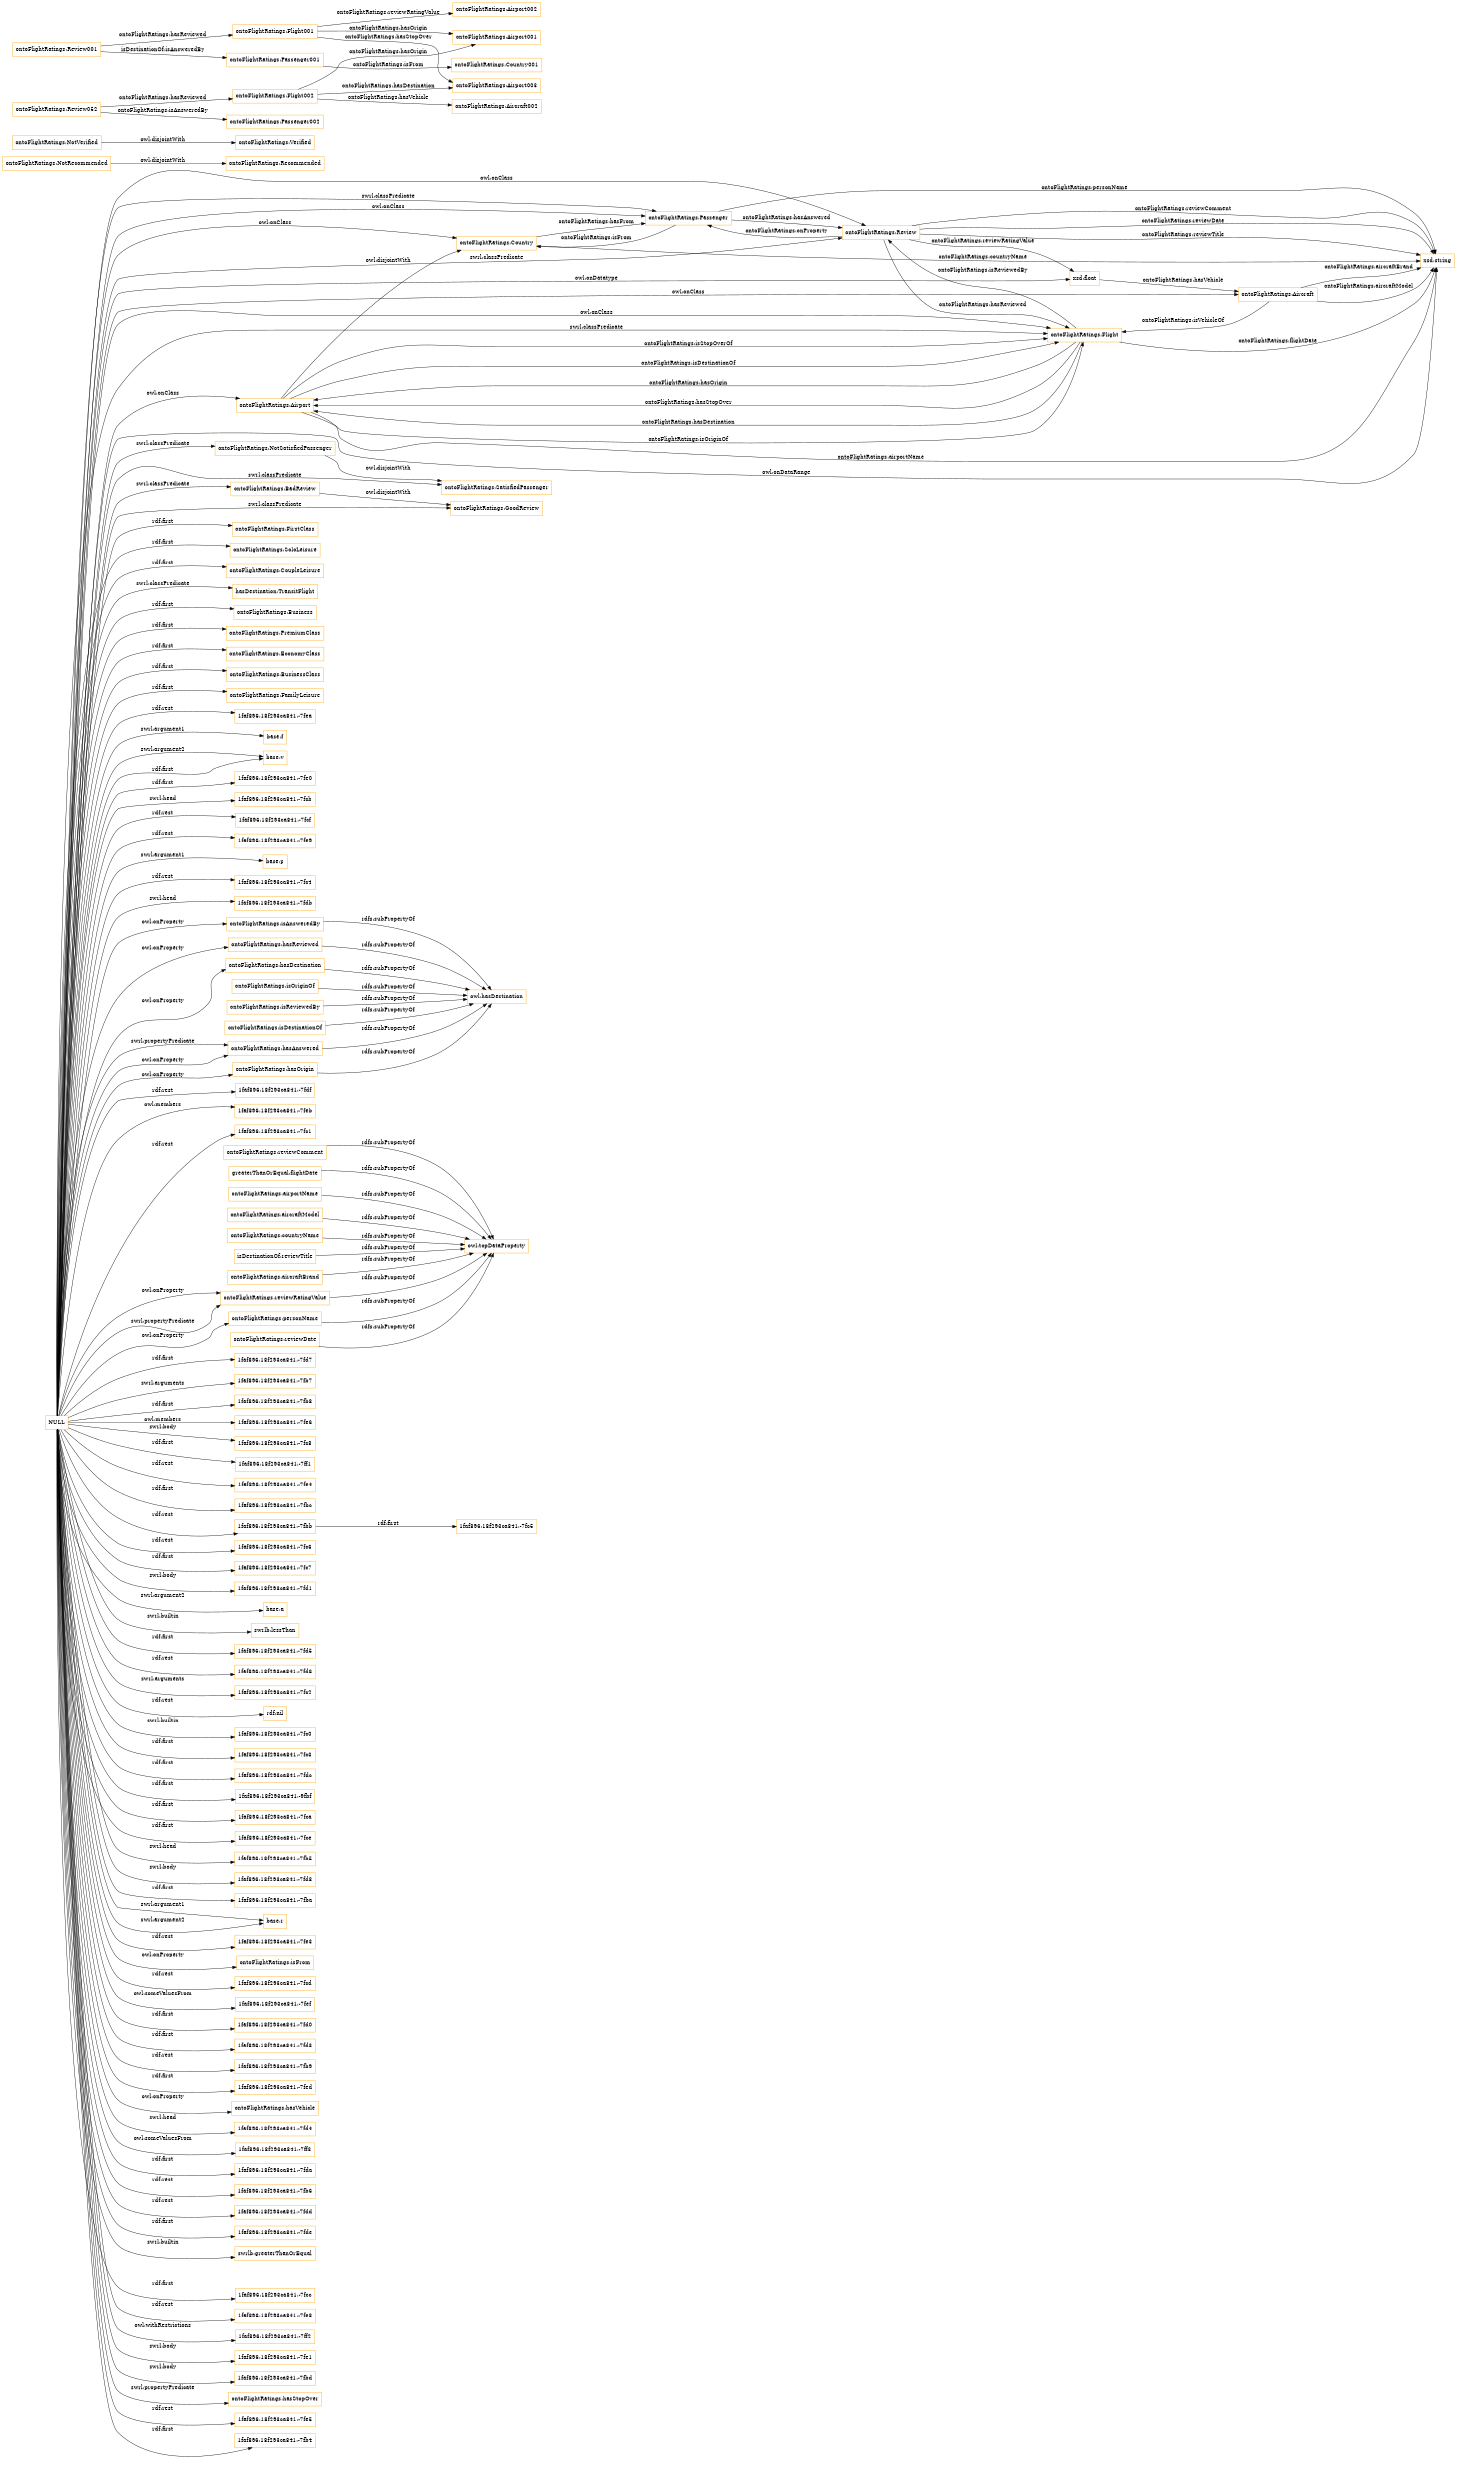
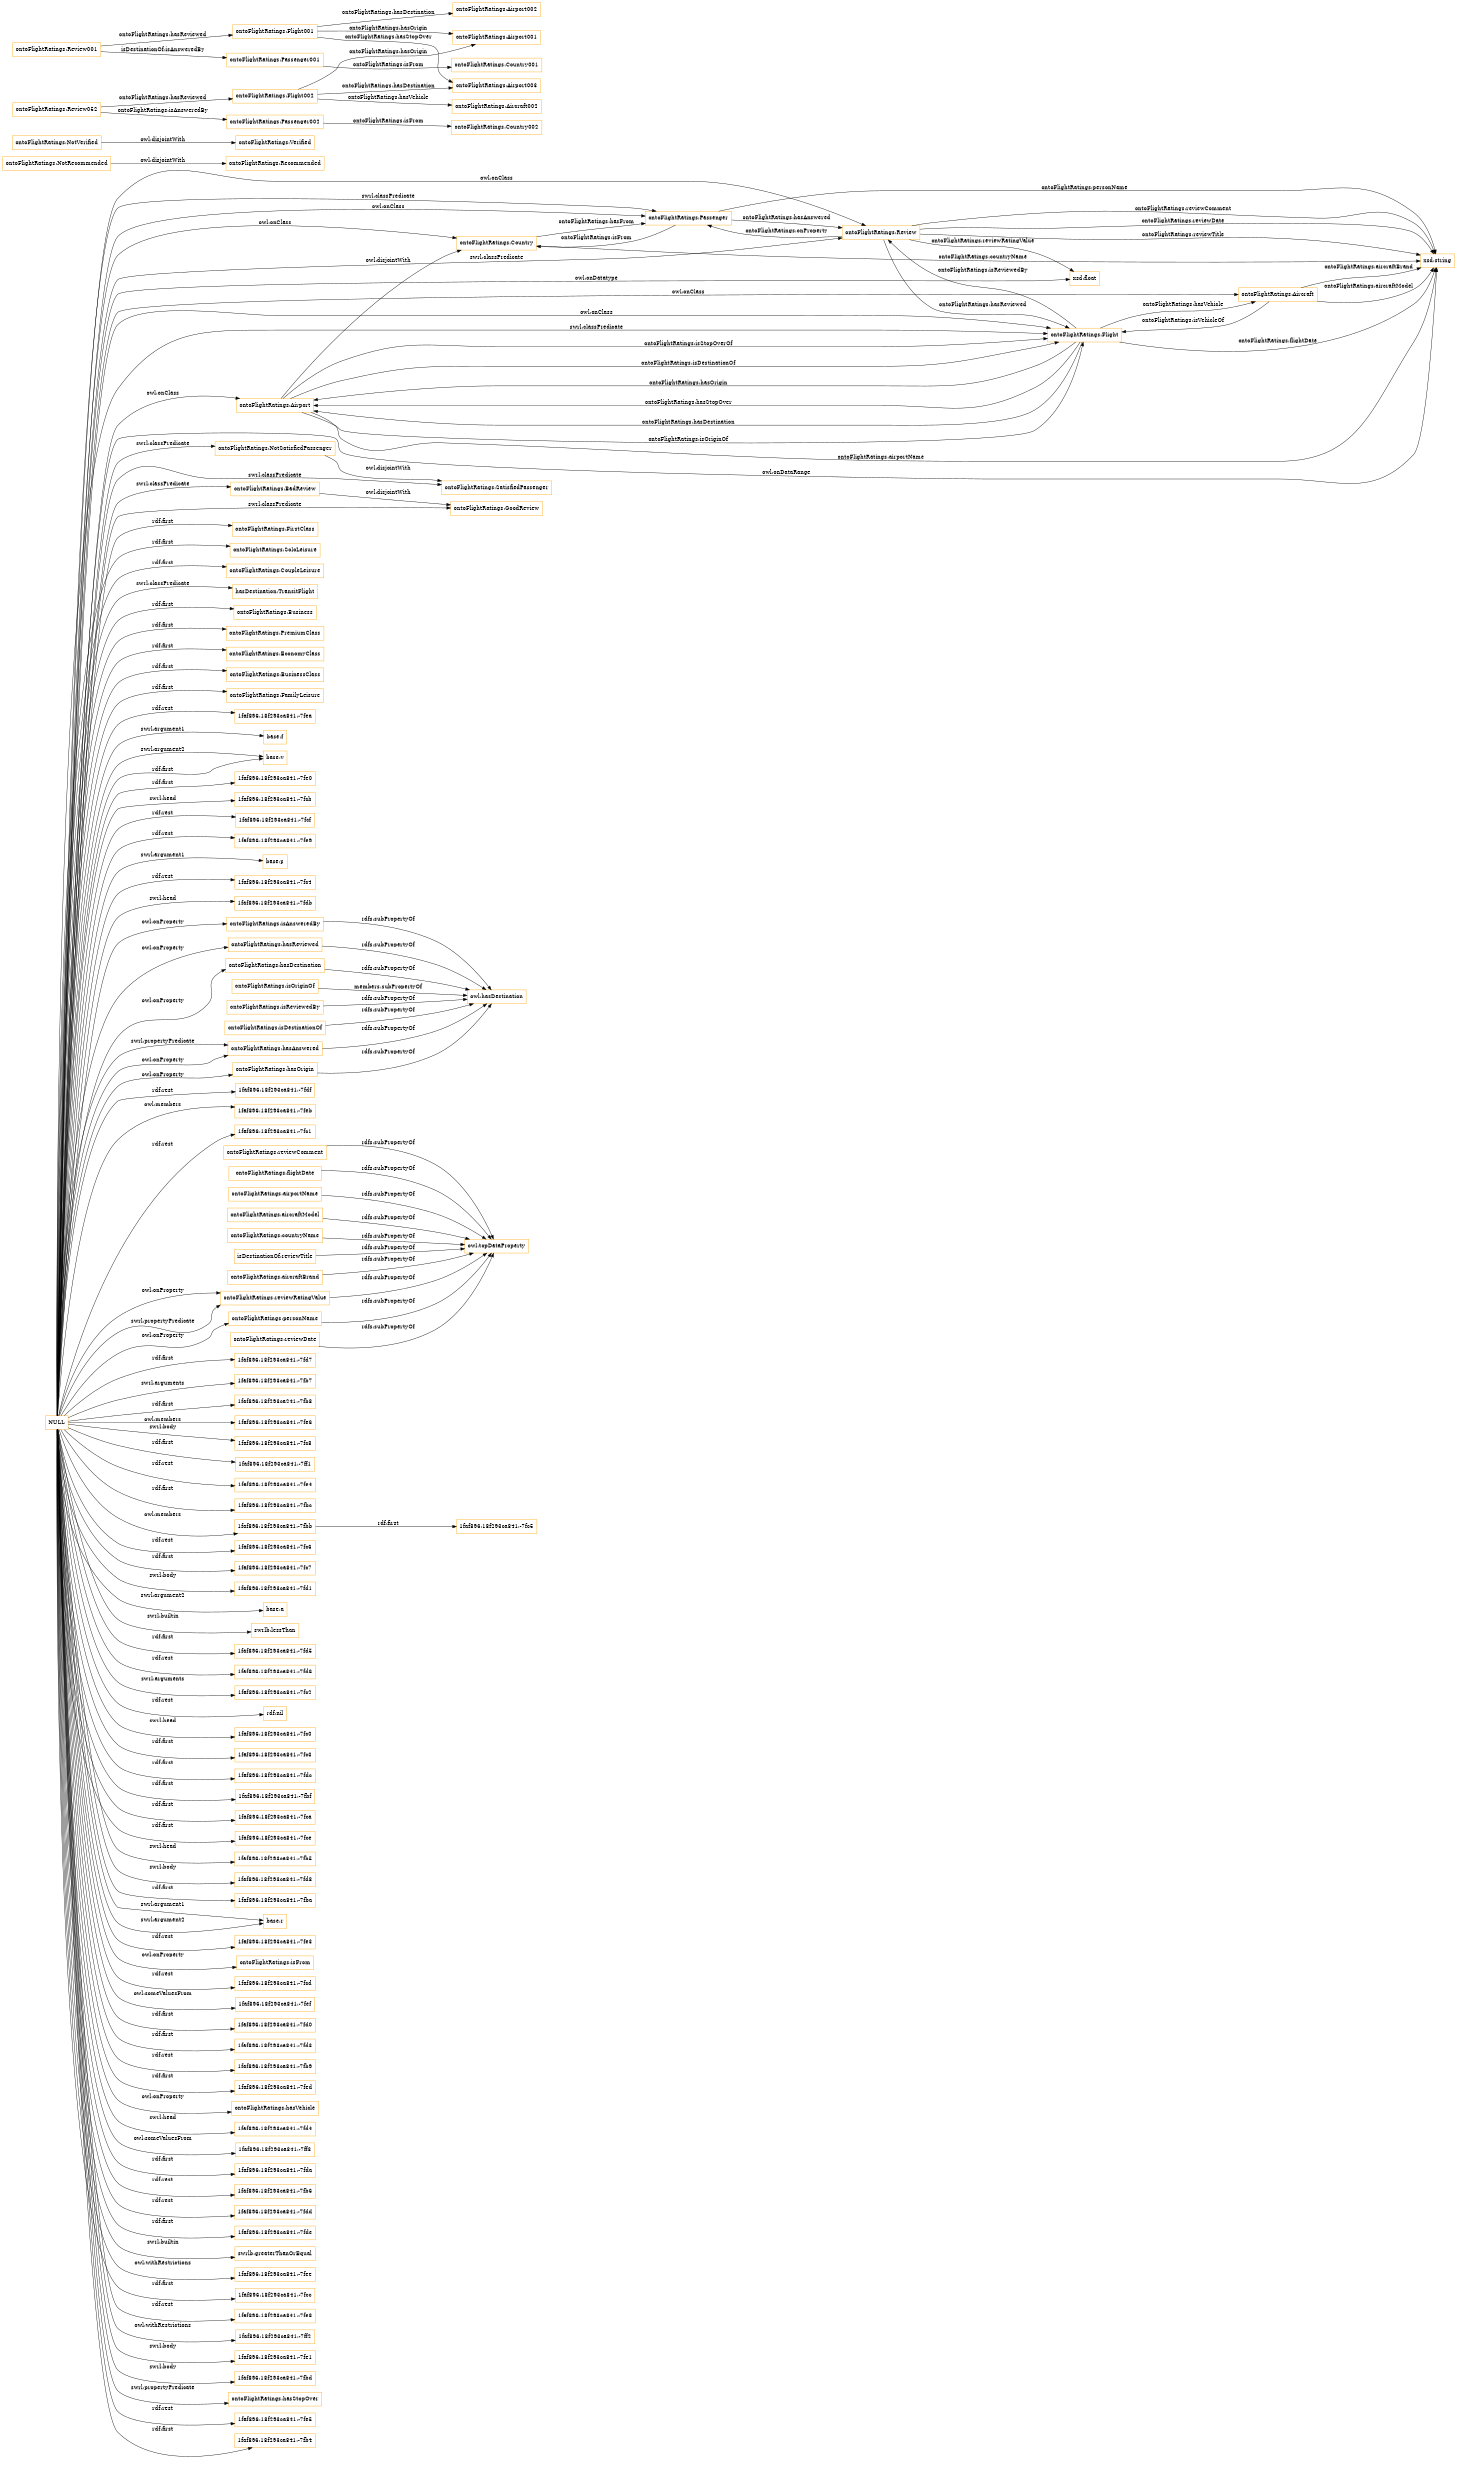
edge "ontoFlightRatings:Flight001" -> "ontoFlightRatings:Airport002": label "ontoFlightRatings:reviewRatingValue" -> "ontoFlightRatings:hasDestination"
node "ontoFlightRatings:Country002": added
edge "xsd:float" -> "ontoFlightRatings:Aircraft": now "ontoFlightRatings:Flight" -> "ontoFlightRatings:Aircraft"
edge "ontoFlightRatings:isOriginOf" -> "owl:hasDestination": label "rdfs:subPropertyOf" -> "members:subPropertyOf"
node "greaterThanOrEqual:flightDate": label "greaterThanOrEqual:flightDate" -> "ontoFlightRatings:flightDate"
node "1faf896:18f293ca841:-7fb8": label "1faf896:18f293ca841:-7fb8" -> "1faf896:18f293ca241:-7fb8"
edge "NULL" -> "1faf896:18f293ca841:-7fbb": label "rdf:rest" -> "owl:members"
edge "NULL" -> "1faf896:18f293ca841:-7fc0": label "swrl:builtin" -> "swrl:head"
node "1faf896:18f293ca841:-9fbf": label "1faf896:18f293ca841:-9fbf" -> "1faf896:18f293ca841:-7fbf"
node "1faf896:18f293ca841:-7fee": added
